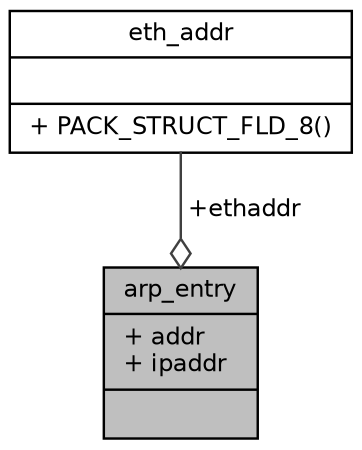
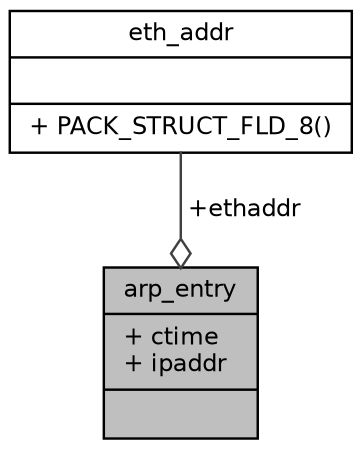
node "arp_entry": text "+ addr" -> "+ ctime"
